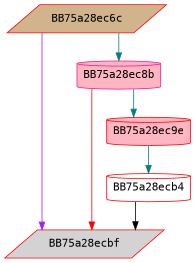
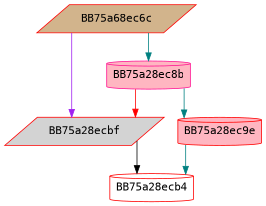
node "BB75a28ec6c": label "BB75a28ec6c" -> "BB75a68ec6c"
edge "BB75a28ecb4" -> "BB75a28ecbf": reversed
